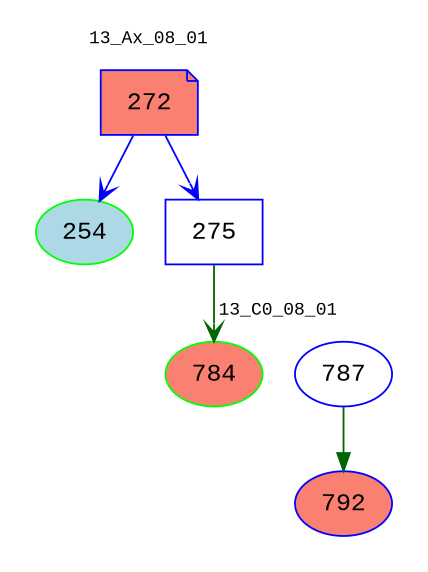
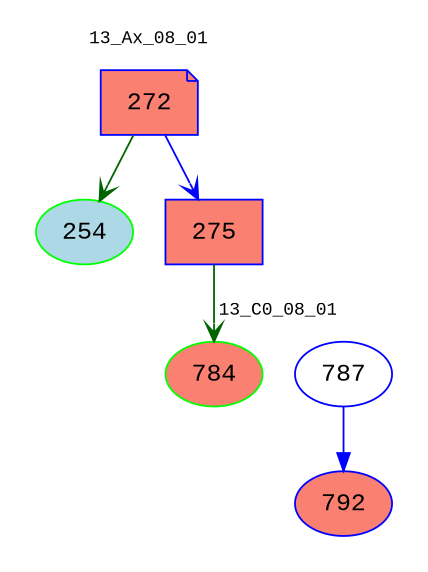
edge "272" -> "254": color blue -> darkgreen
node "275": fillcolor white -> salmon
edge "787" -> "792": color darkgreen -> blue
